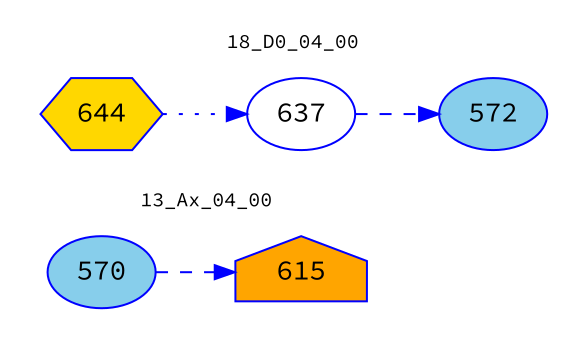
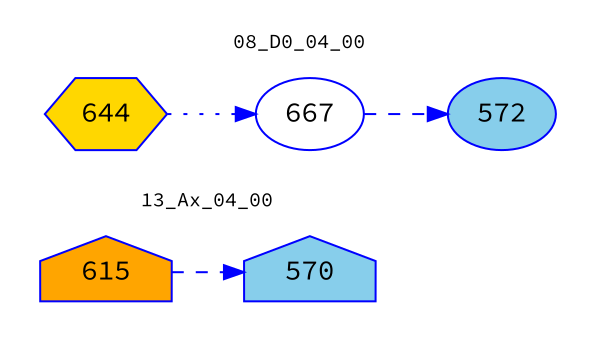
cluster "18_D0_04_00": label "18_D0_04_00" -> "08_D0_04_00"
node "637": label "637" -> "667"
node "570": shape ellipse -> house
edge "570" -> "615": reversed
